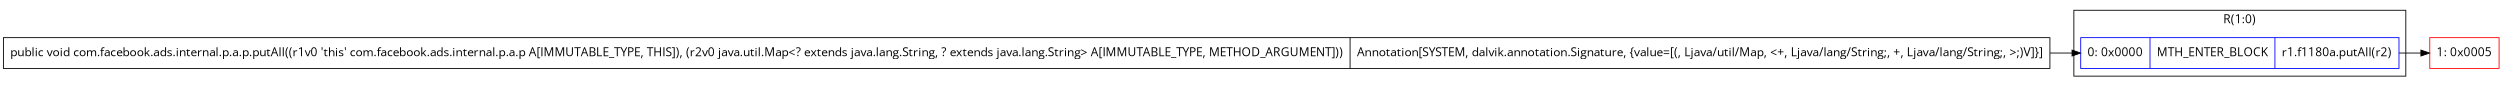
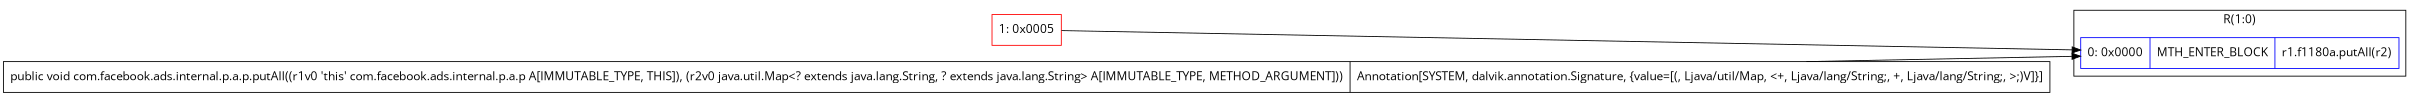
edge "0: 0x0000" -> "1: 0x0005": reversed
